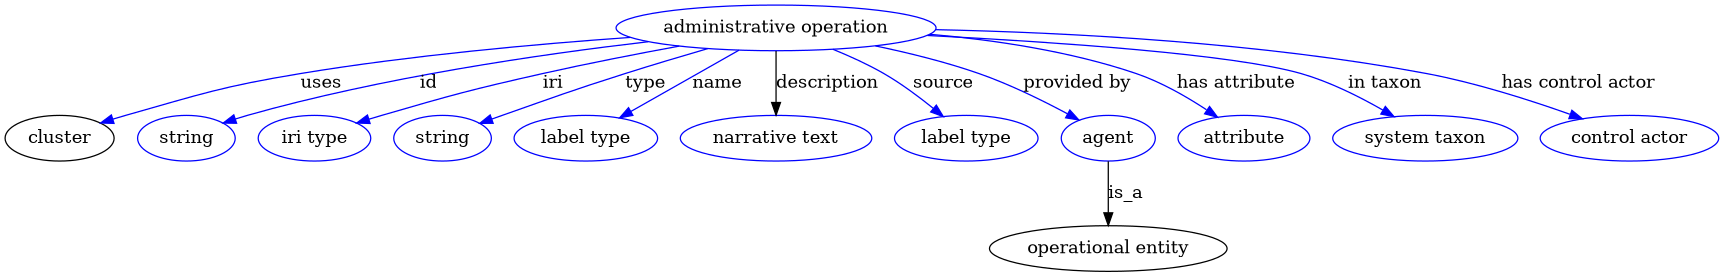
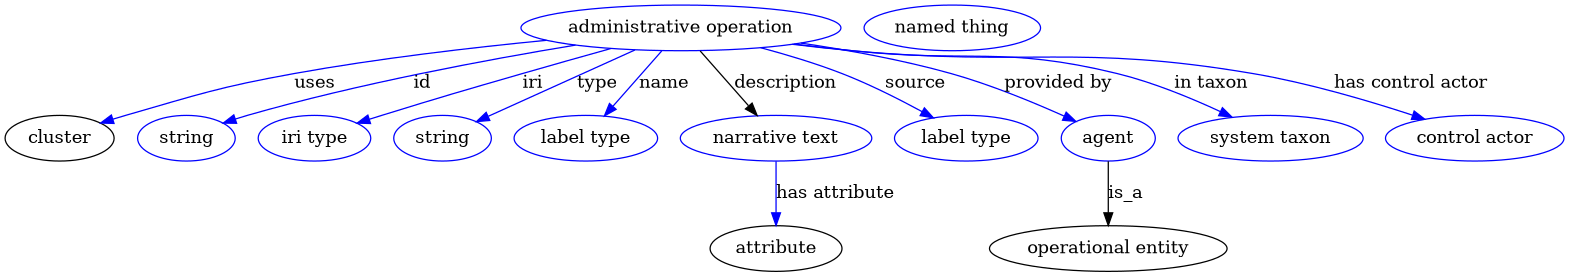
node "named thing": added
edge "administrative operation" -> "attribute": now "narrative text" -> "attribute"
node "attribute": color blue -> black
